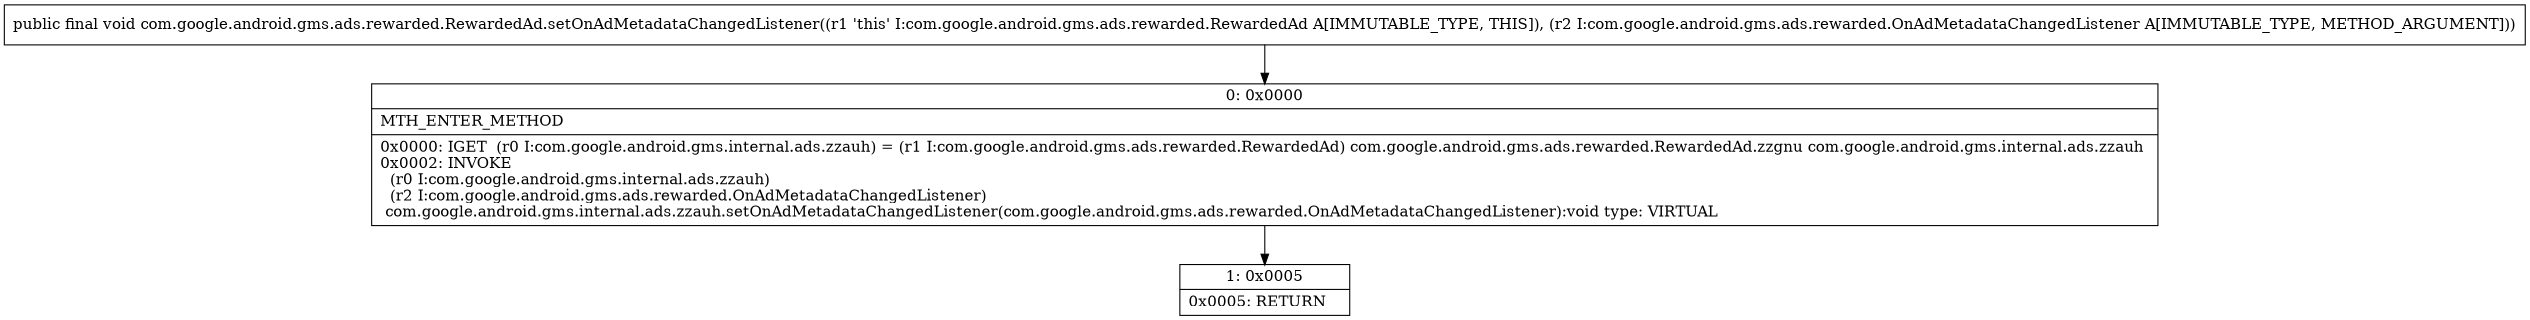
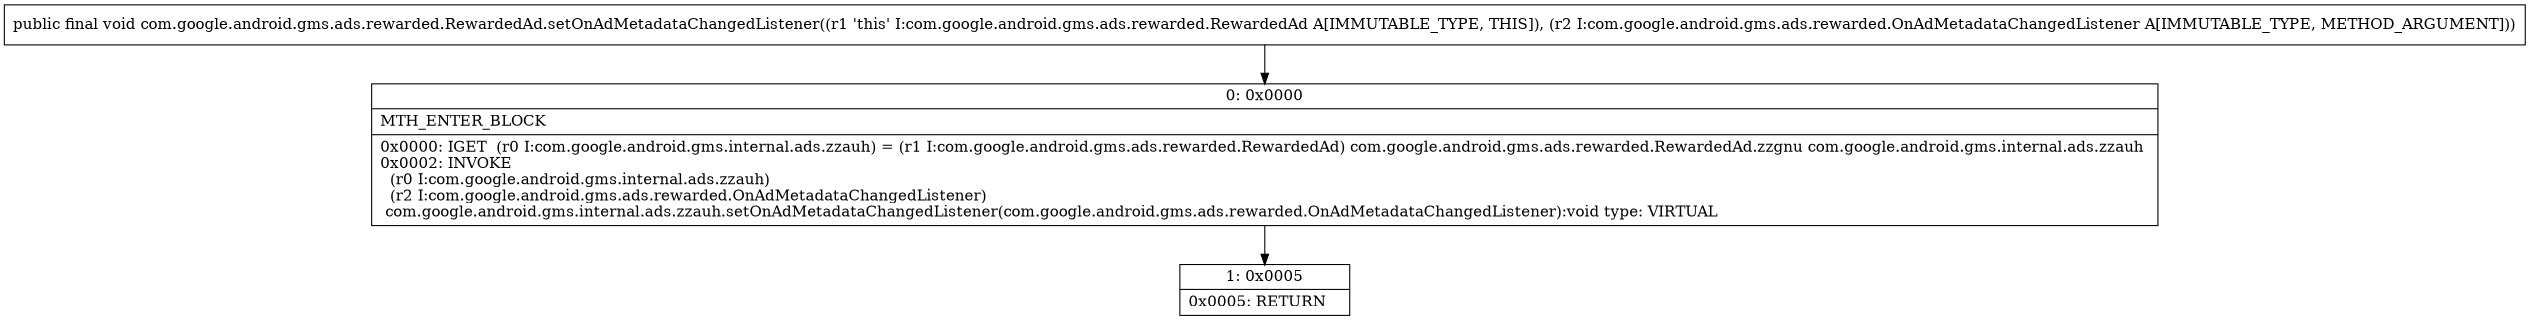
node "0: 0x0000": text "MTH_ENTER_METHOD" -> "MTH_ENTER_BLOCK"
